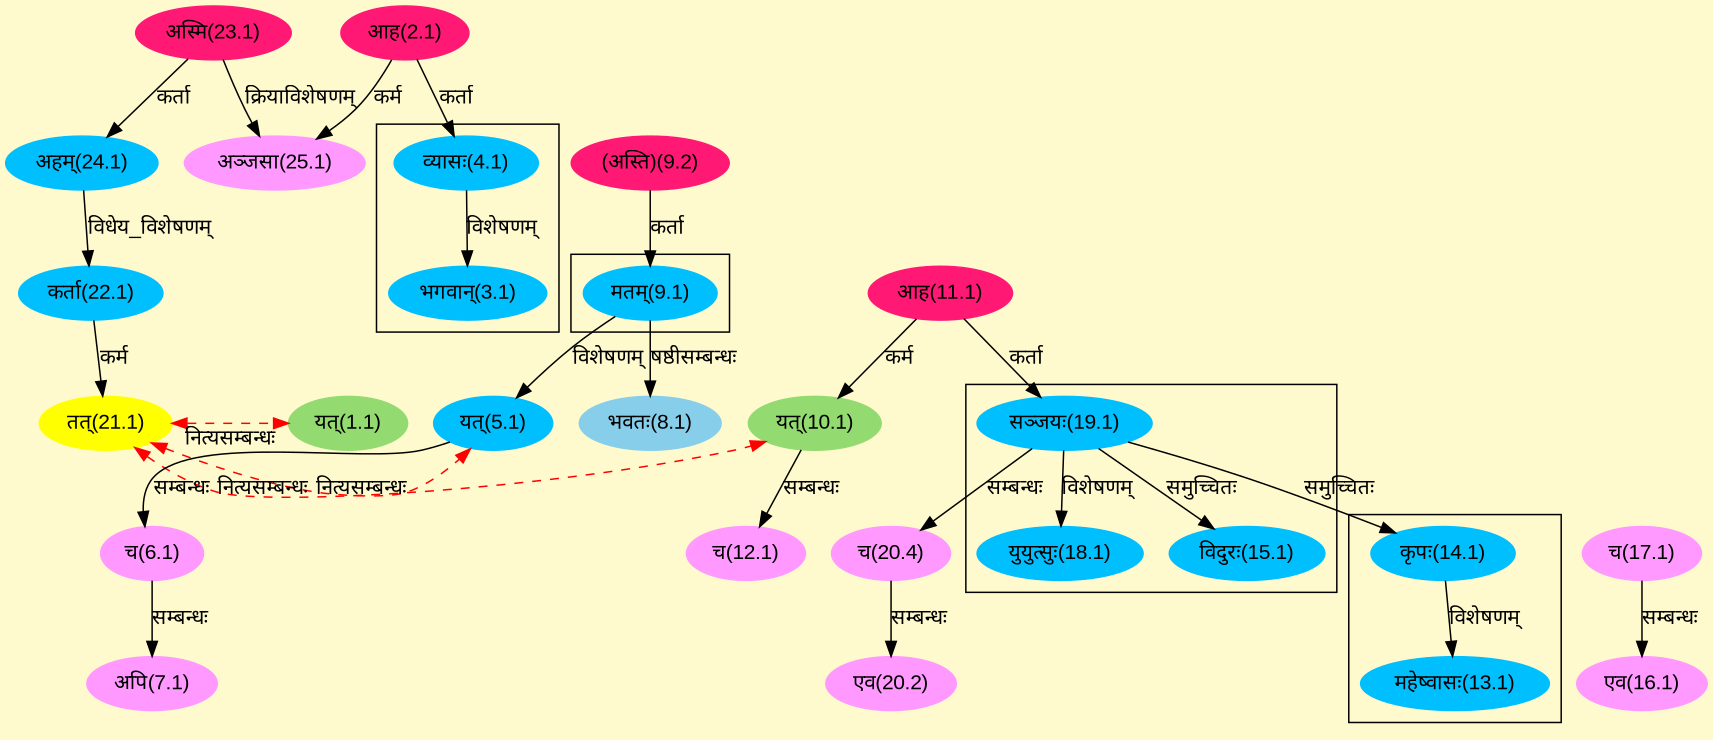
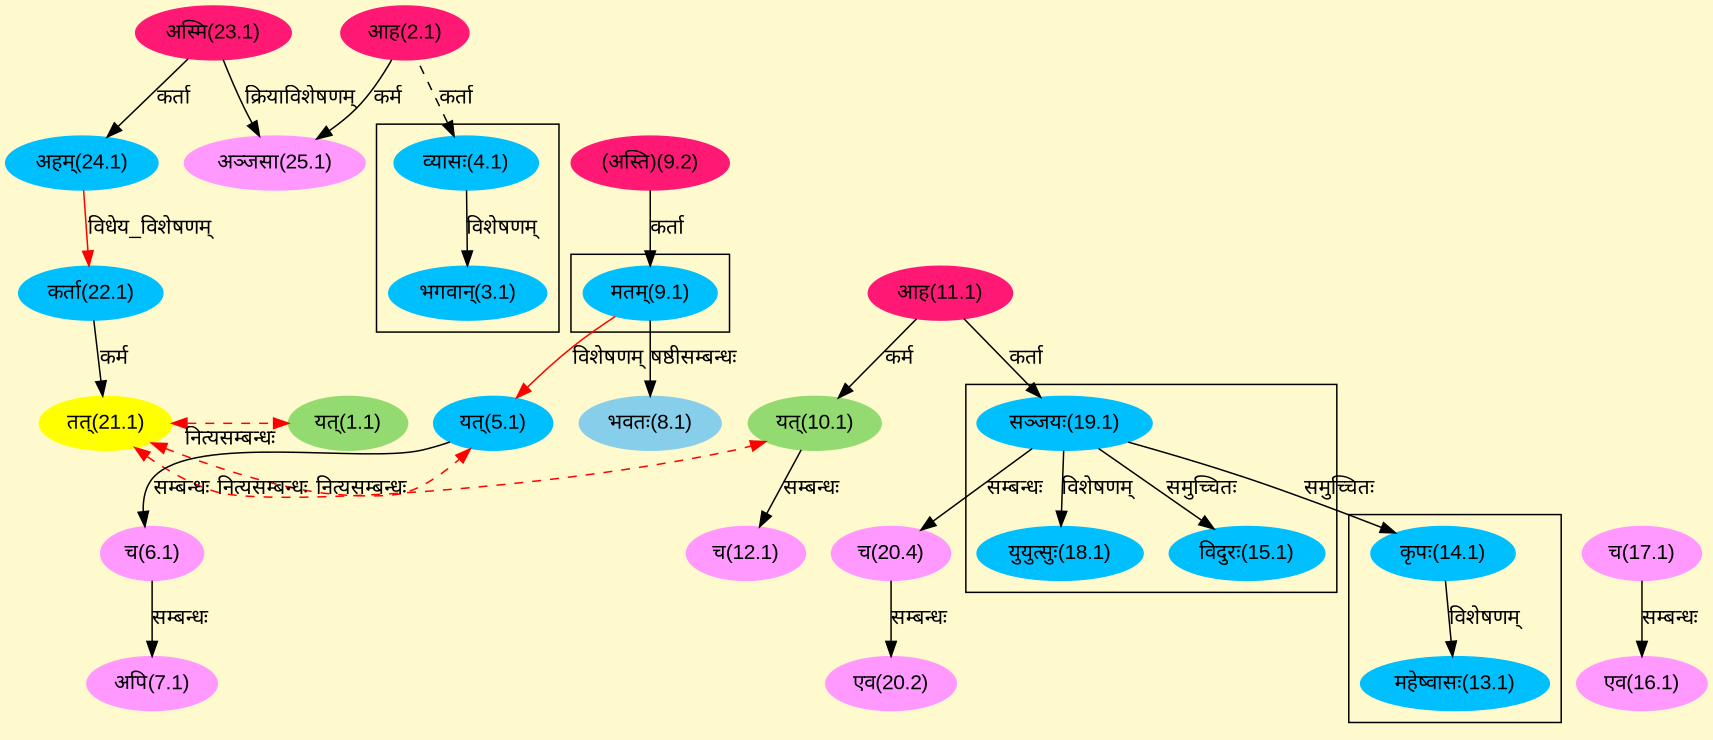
edge "आह(2.1)" -> "व्यासः(4.1)": style solid -> dashed
edge "अहम्(24.1)" -> "कर्ता(22.1)": color black -> red
edge "मतम्(9.1)" -> "यत्(5.1)": color black -> red
